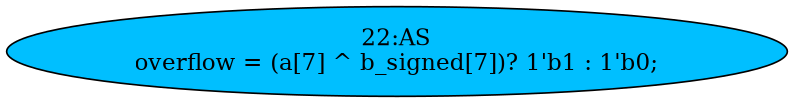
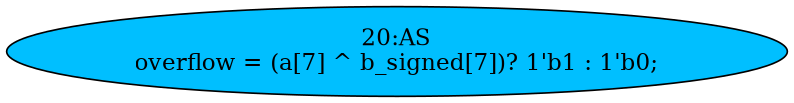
node "22:AS overflow = (a[7] ^ b_signed[7])? 1'b1 : 1'b0;": label "22:AS overflow = (a[7] ^ b_signed[7])? 1'b1 : 1'b0;" -> "20:AS overflow = (a[7] ^ b_signed[7])? 1'b1 : 1'b0;"
